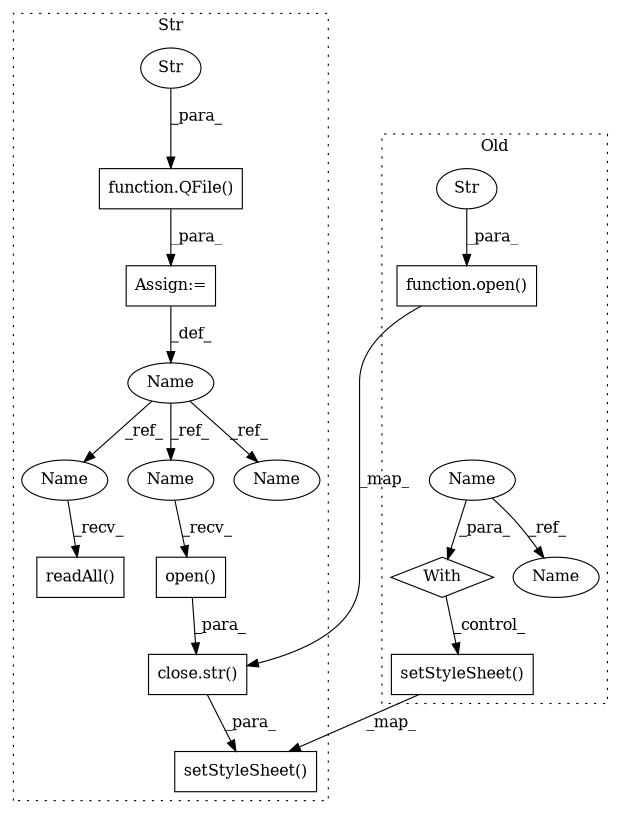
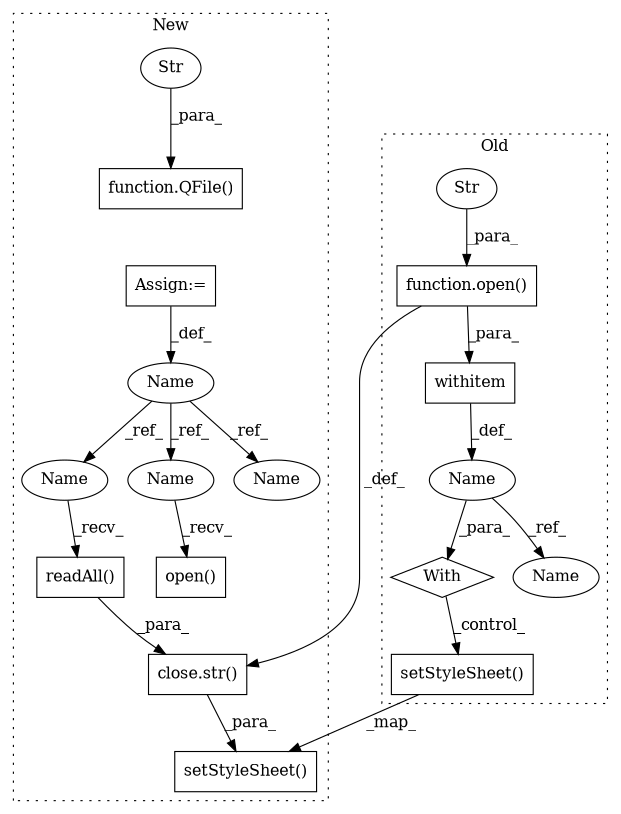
cluster "Str": label "Str" -> "New"
edge "function.QFile()" -> "Assign:=": removed, label "_para_"
node "withitem": added
edge "function.open()" -> "close.str()": label "_map_" -> "_def_"
edge "open()" -> "close.str()": now "readAll()" -> "close.str()"
